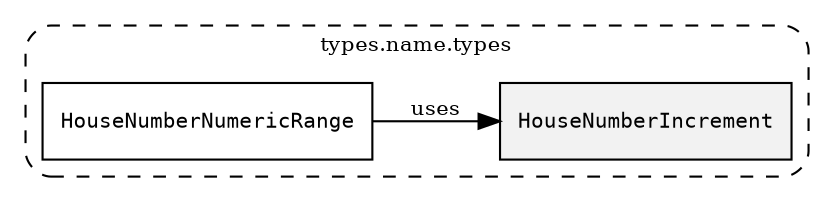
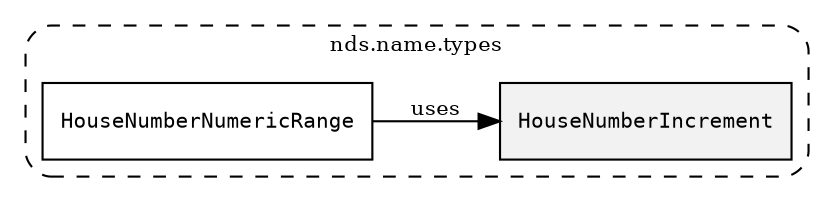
cluster "types.name.types": label "types.name.types" -> "nds.name.types"
